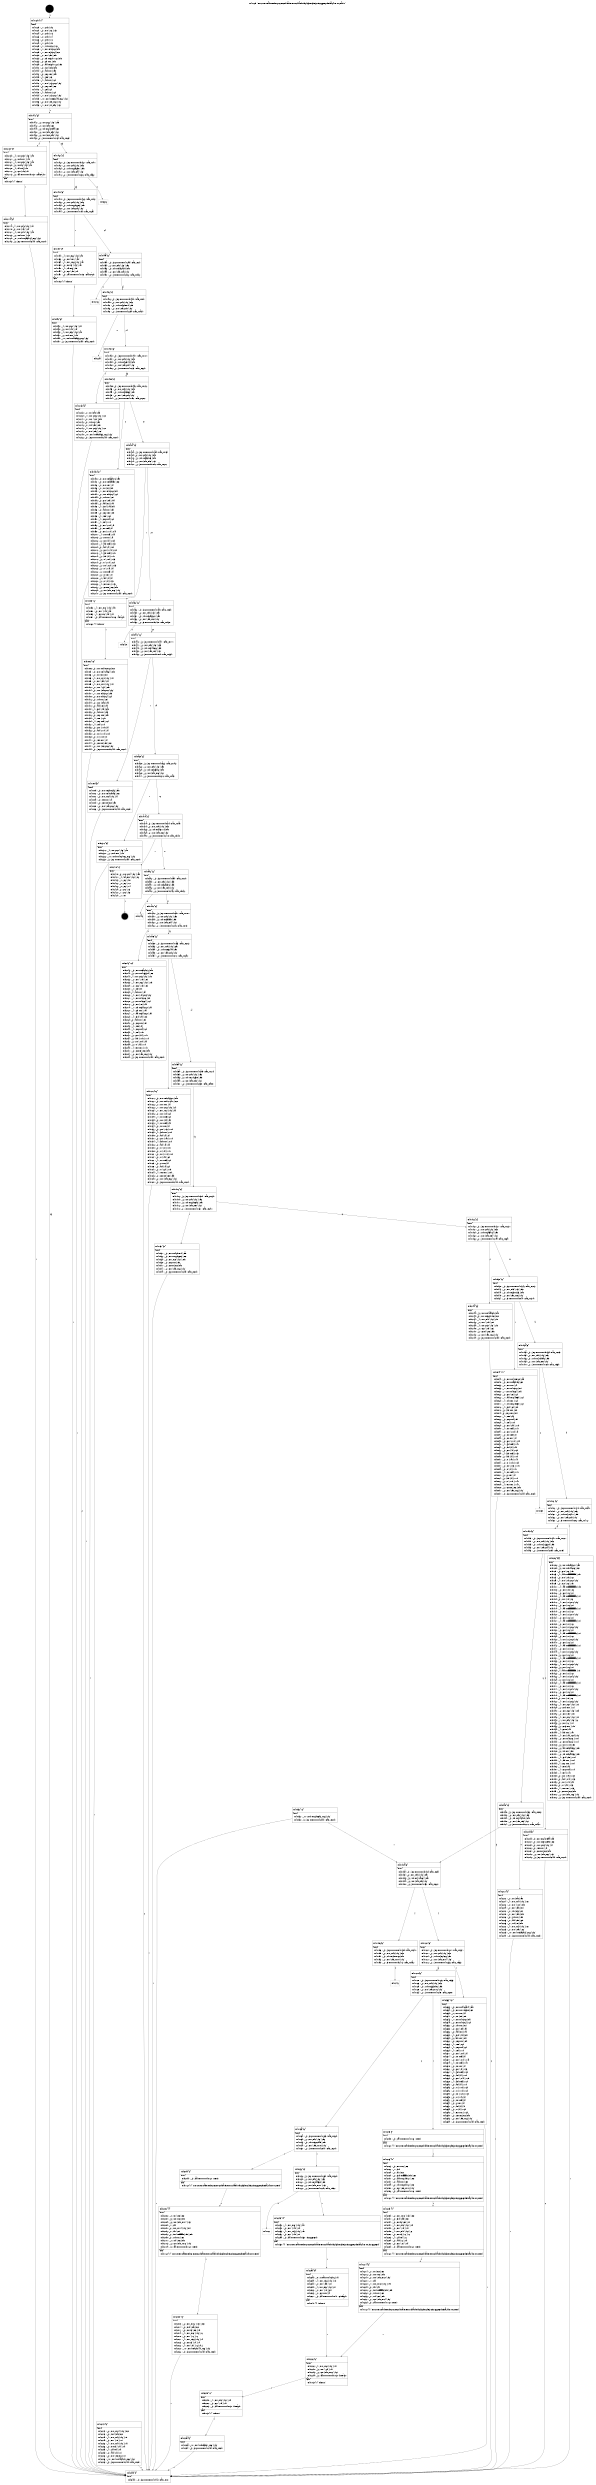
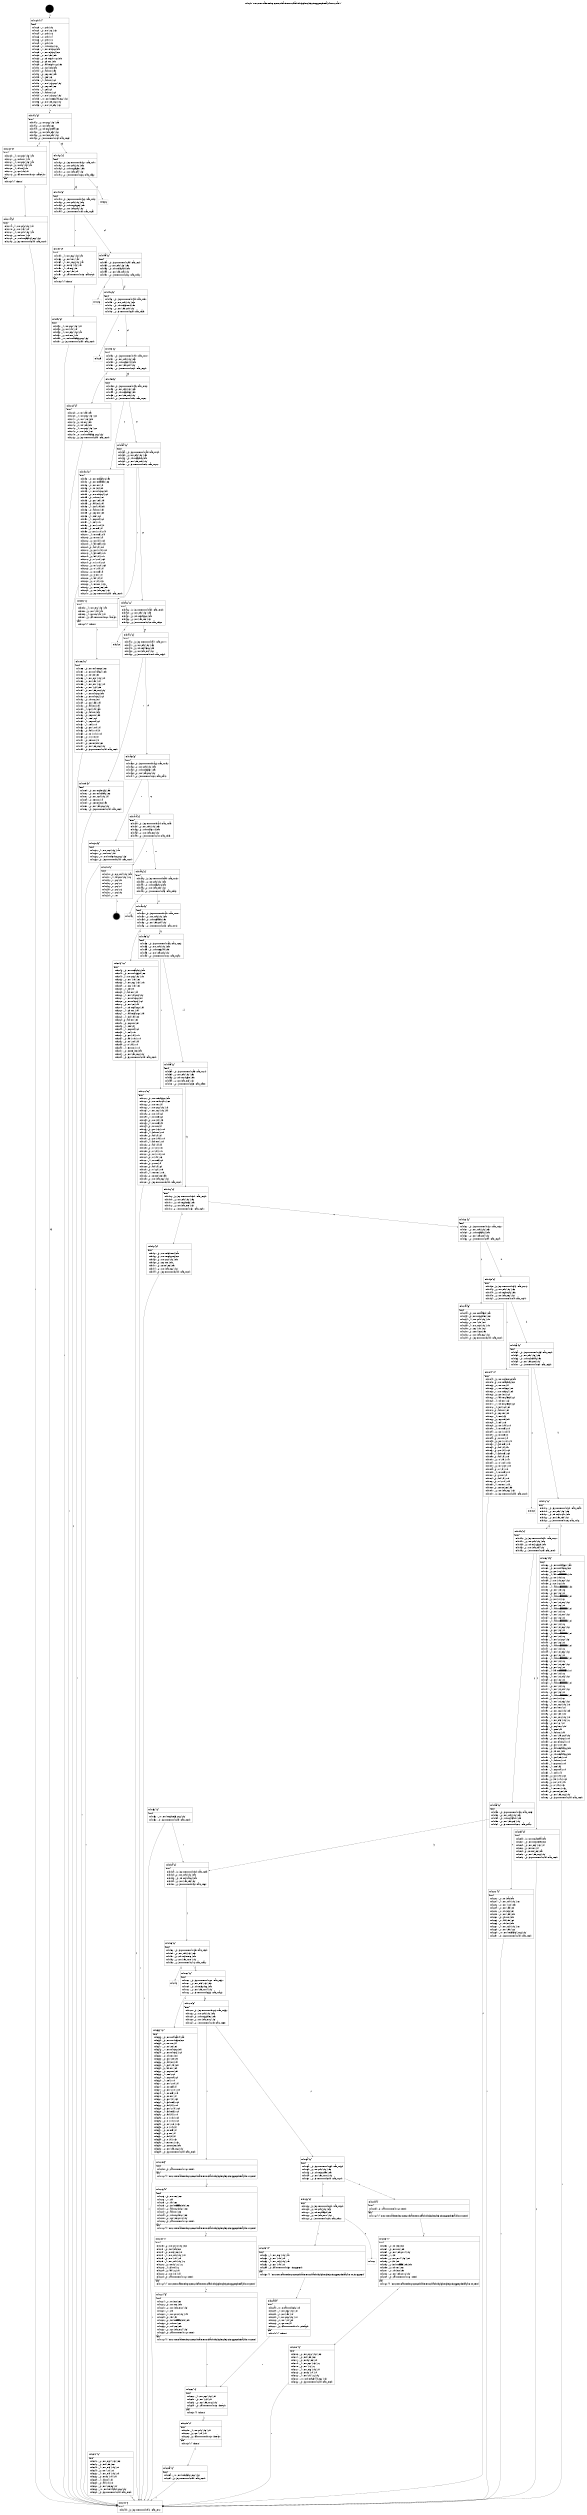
edge "0x401bca [28]" -> "0x401c02 [28]": now "0x401be6 [28]" -> "0x401c02 [28]"
